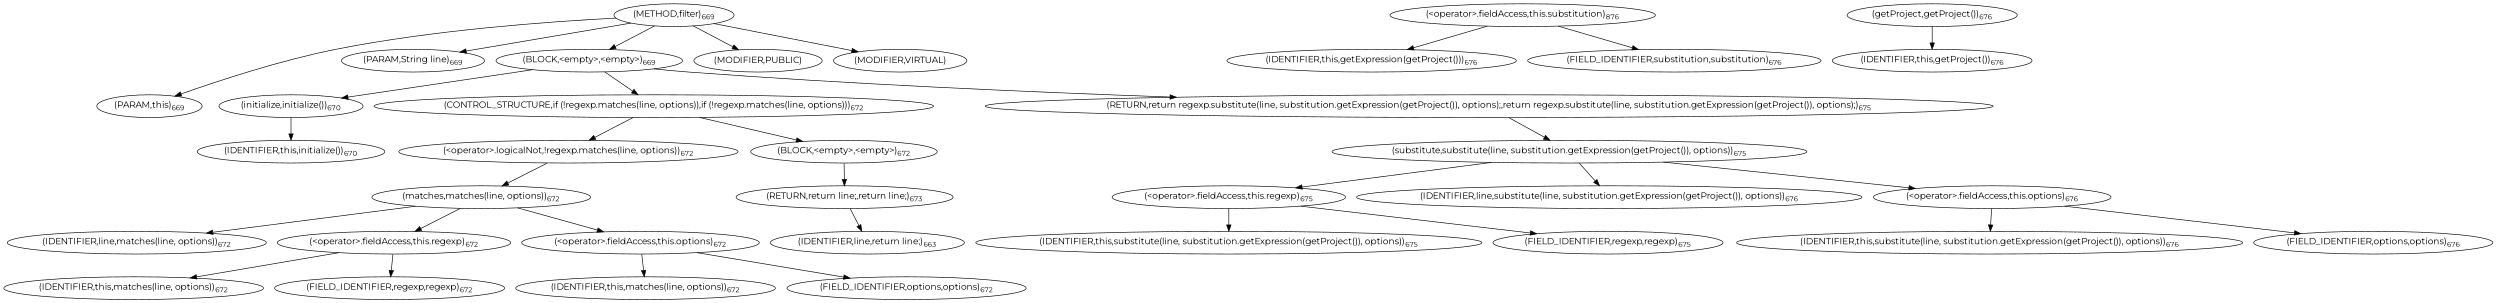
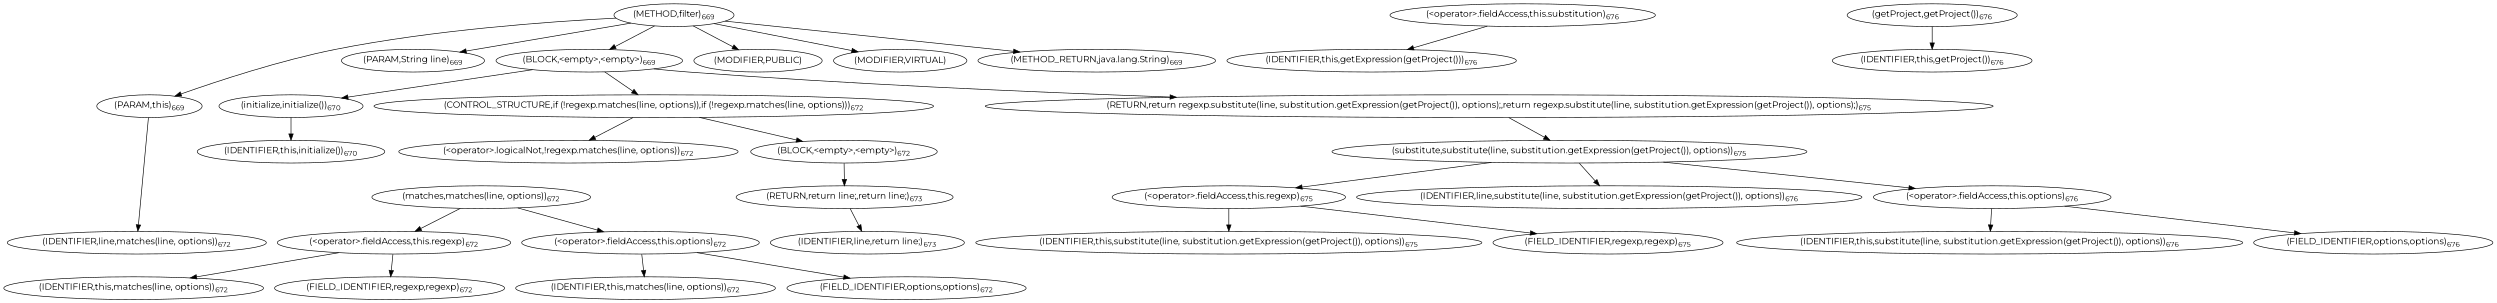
node "(<operator>.fieldAccess,this.substitution)": text "876" -> "676"
node "(METHOD_RETURN,java.lang.String)": added
node "(FIELD_IDENTIFIER,substitution,substitution)": removed
edge "(<operator>.logicalNot,!regexp.matches(line, options))" -> "(matches,matches(line, options))": removed
edge "(matches,matches(line, options))" -> "(IDENTIFIER,line,matches(line, options))": now "(PARAM,this)" -> "(IDENTIFIER,line,matches(line, options))"
node "(IDENTIFIER,line,return line;)": text "663" -> "673"
